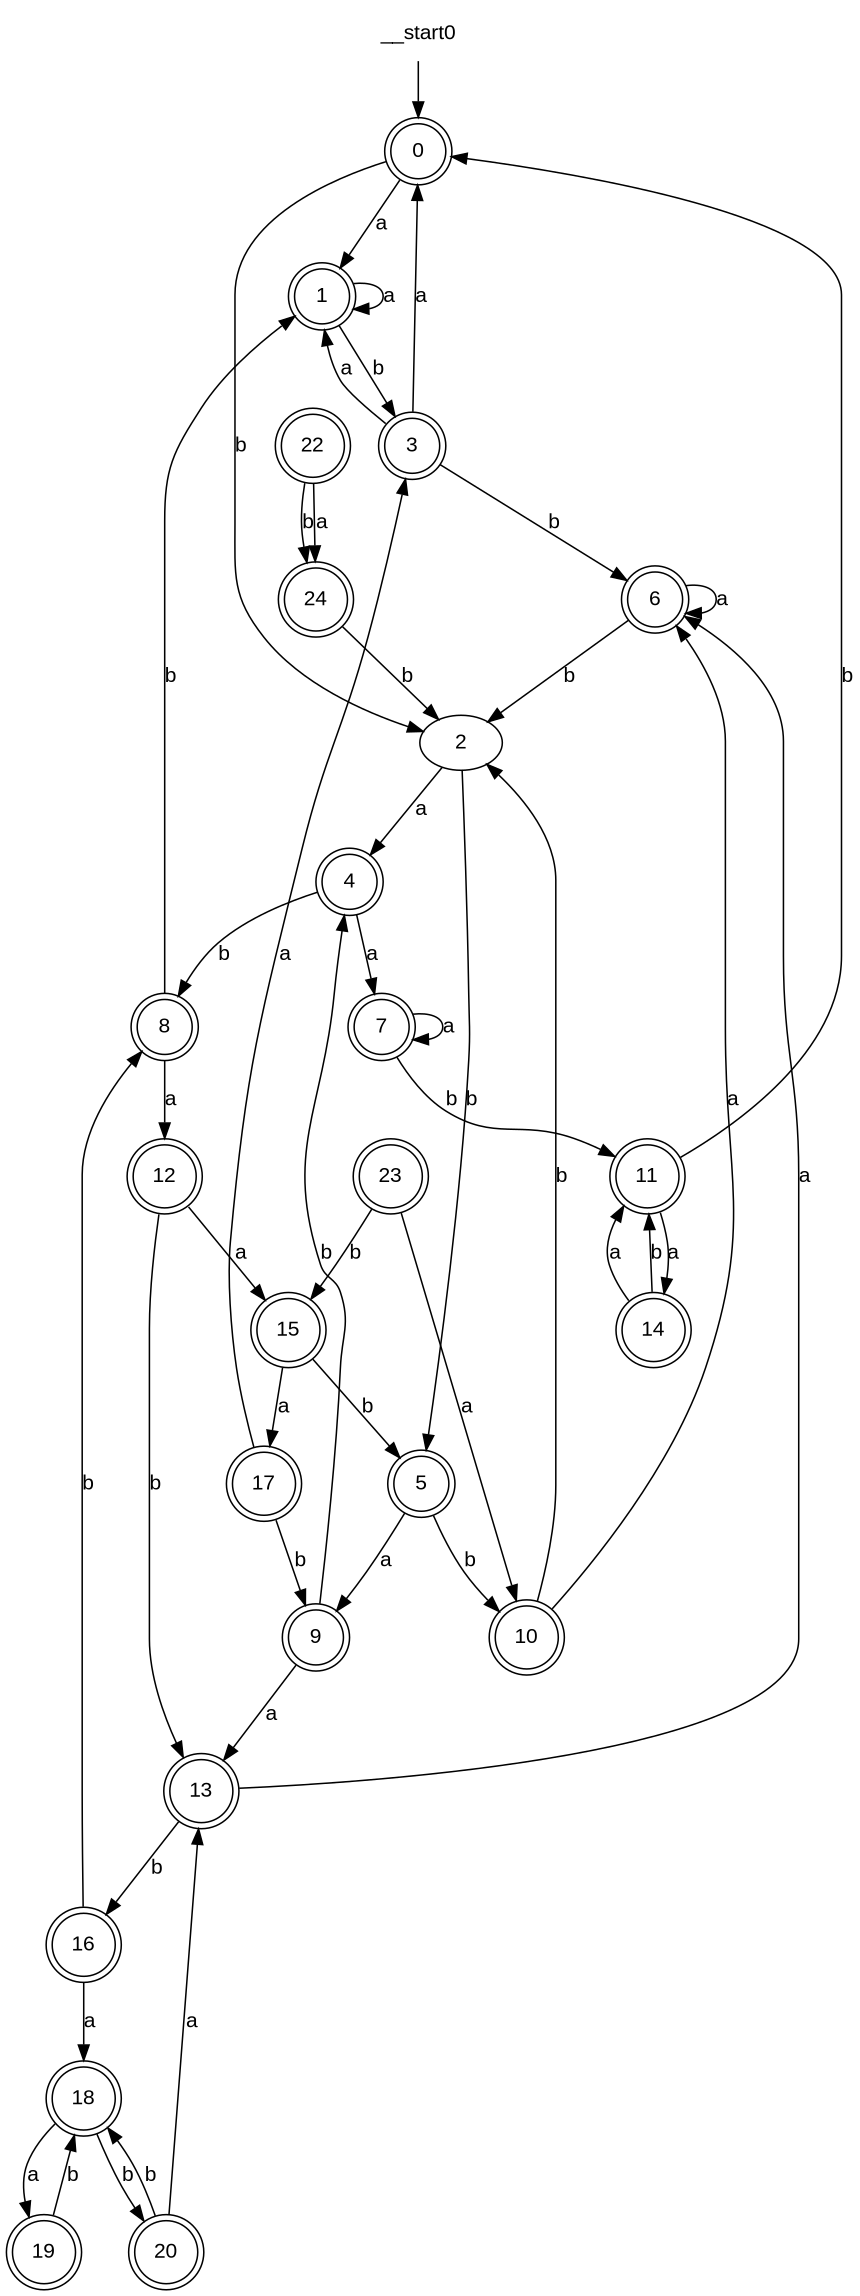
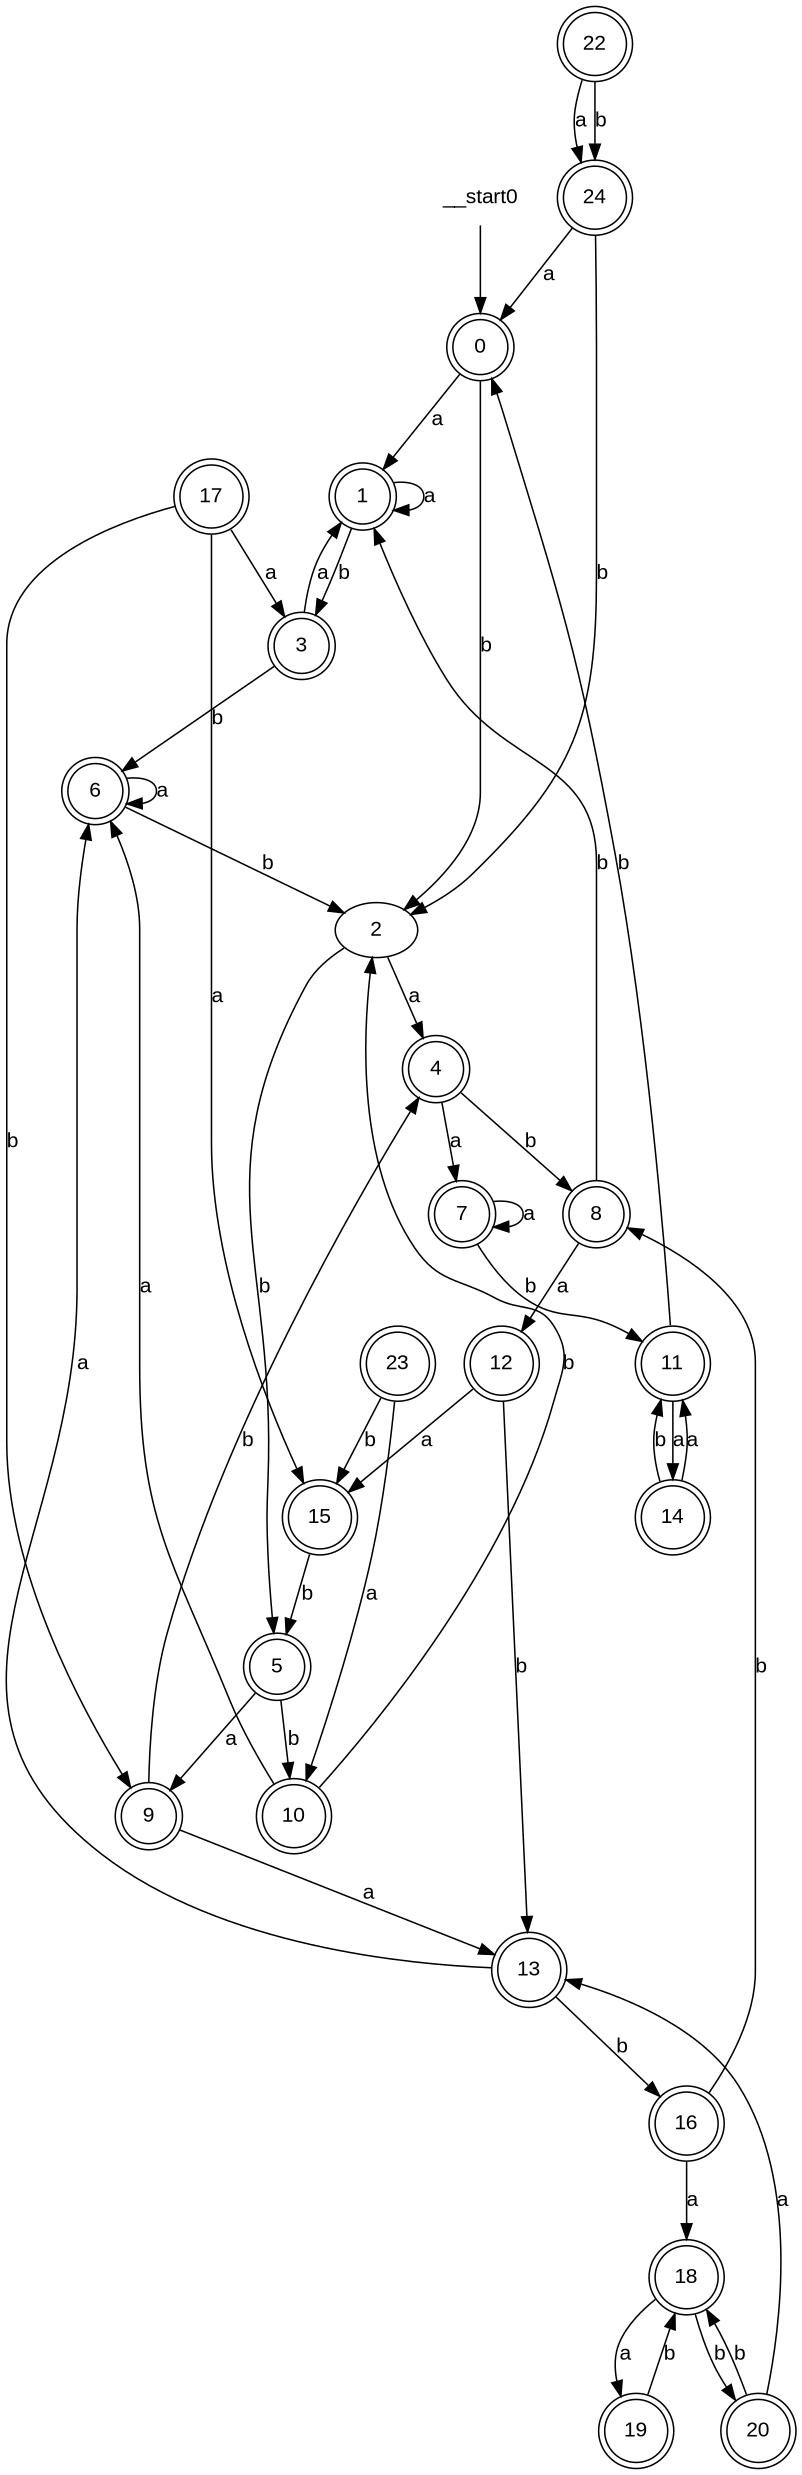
edge "3" -> "0": now "24" -> "0"
edge "15" -> "17": reversed
